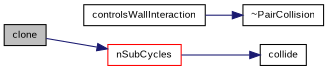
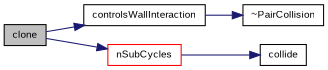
edge "clone" -> "controlsWallInteraction": added
